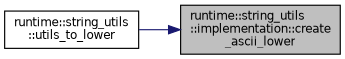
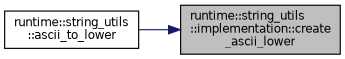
node "runtime::string_utils ::utils_to_lower": label "runtime::string_utils ::utils_to_lower" -> "runtime::string_utils ::ascii_to_lower"
